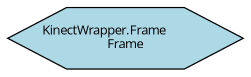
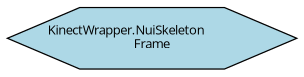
node "KinectWrapper.Frame Frame": label "KinectWrapper.Frame Frame" -> "KinectWrapper.NuiSkeleton Frame"
